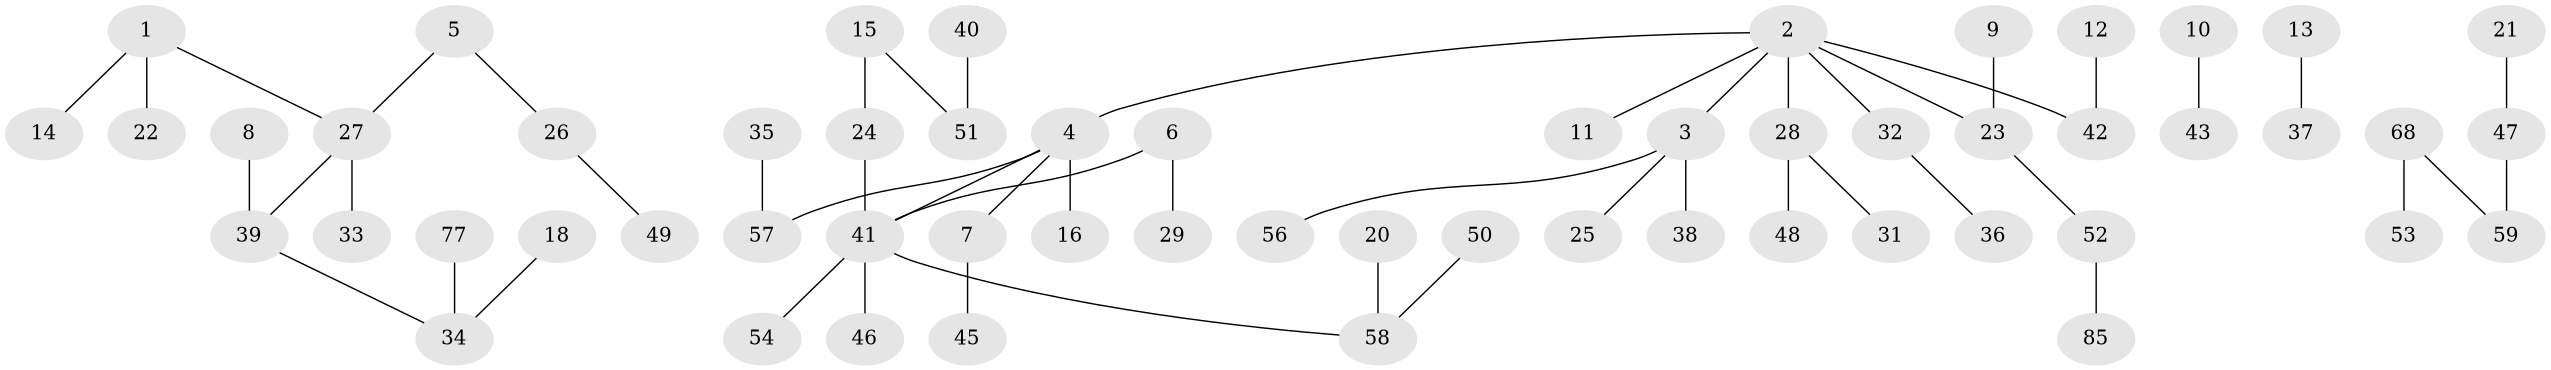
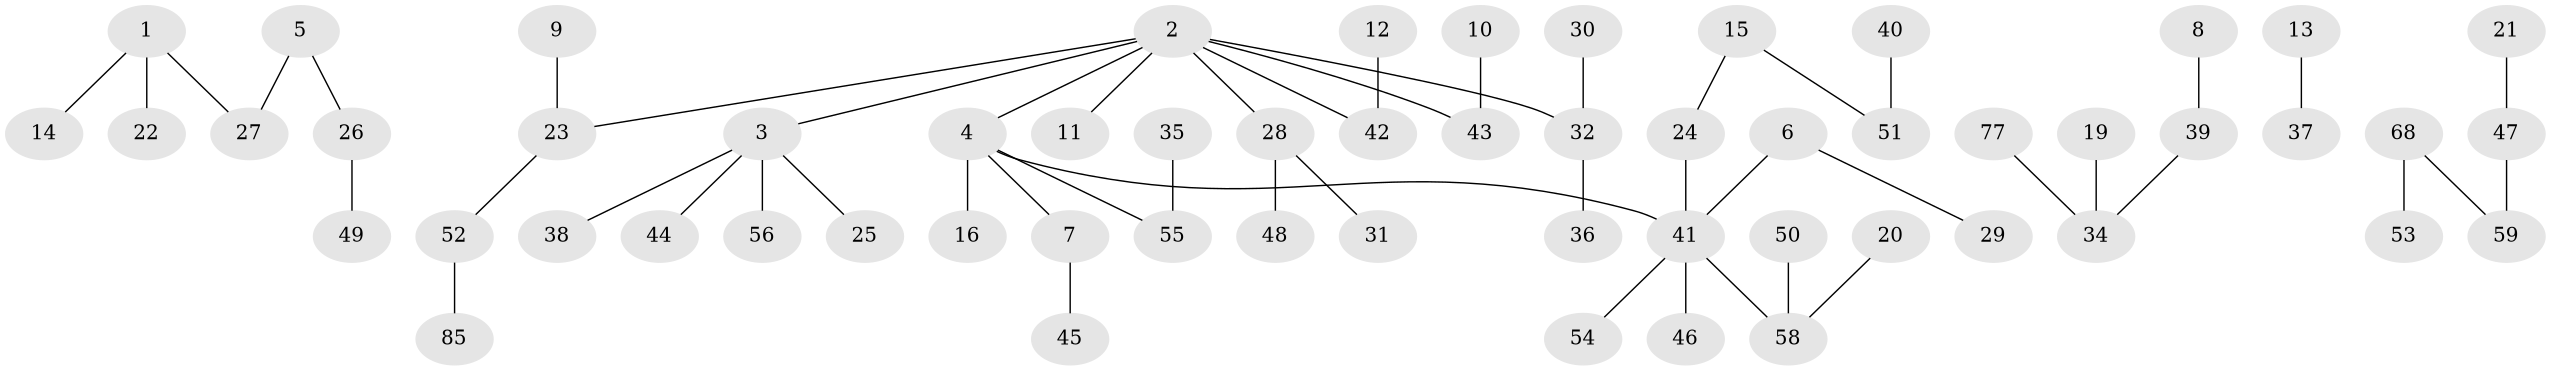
node "30": added
edge "2" -- "43": added
edge "27" -- "39": removed
node "33": removed
node "18": label "18" -> "19"
node "44": added
node "57": label "57" -> "55"
